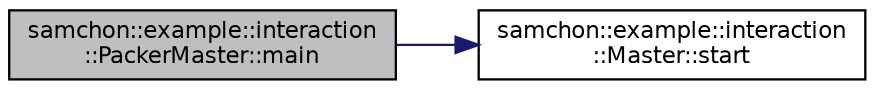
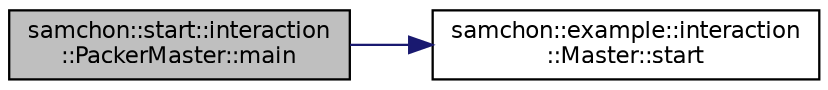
node "samchon::example::interaction ::PackerMaster::main": label "samchon::example::interaction ::PackerMaster::main" -> "samchon::start::interaction ::PackerMaster::main"
